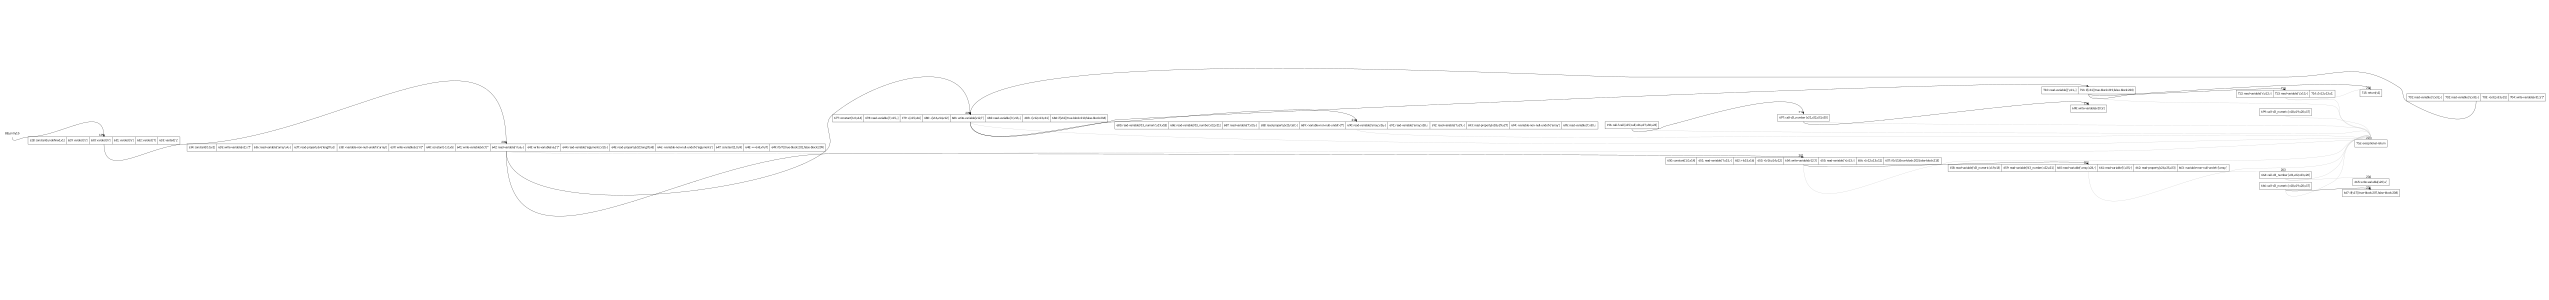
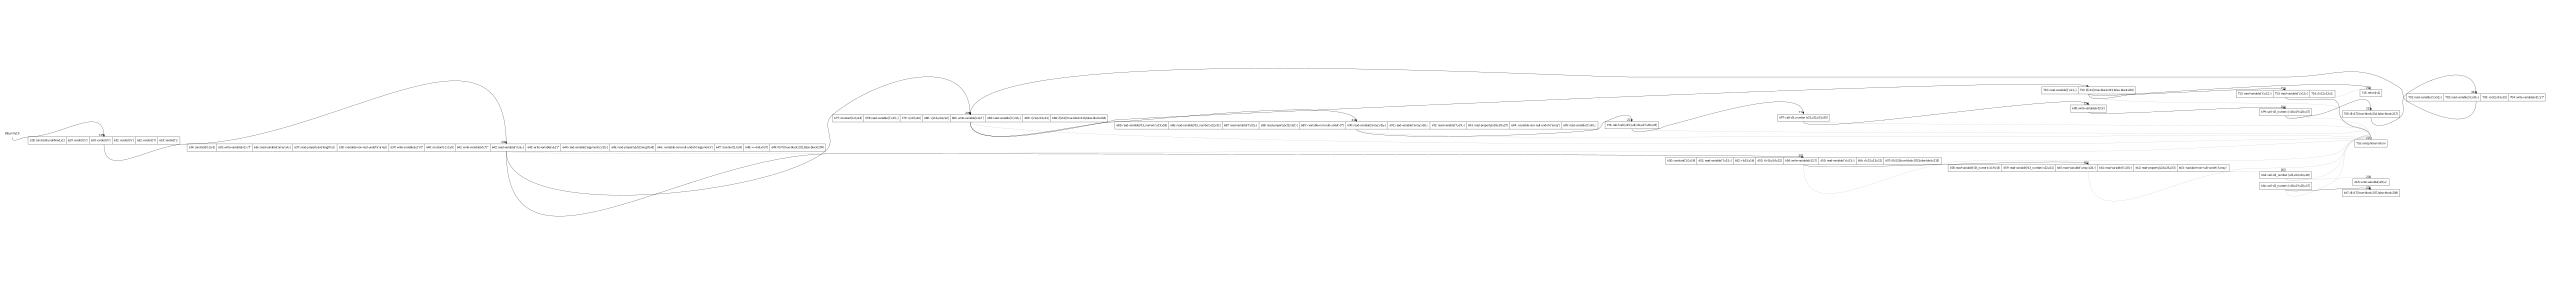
edge "712: read-variable['s',v12,-]" -> "716: exceptional-return": color gray -> black
edge "698: write-variable[v20,'a']" -> "699: call-d3_numeric [v18,v19,v20,v17]": added
node "700: if[v17](true-block:216,false-block:217)": added
edge "685: read-variable['d3_numeric',v19,v18]" -> "696: call-f.call [v25,'call',v26,v27,v30,v23]": added
